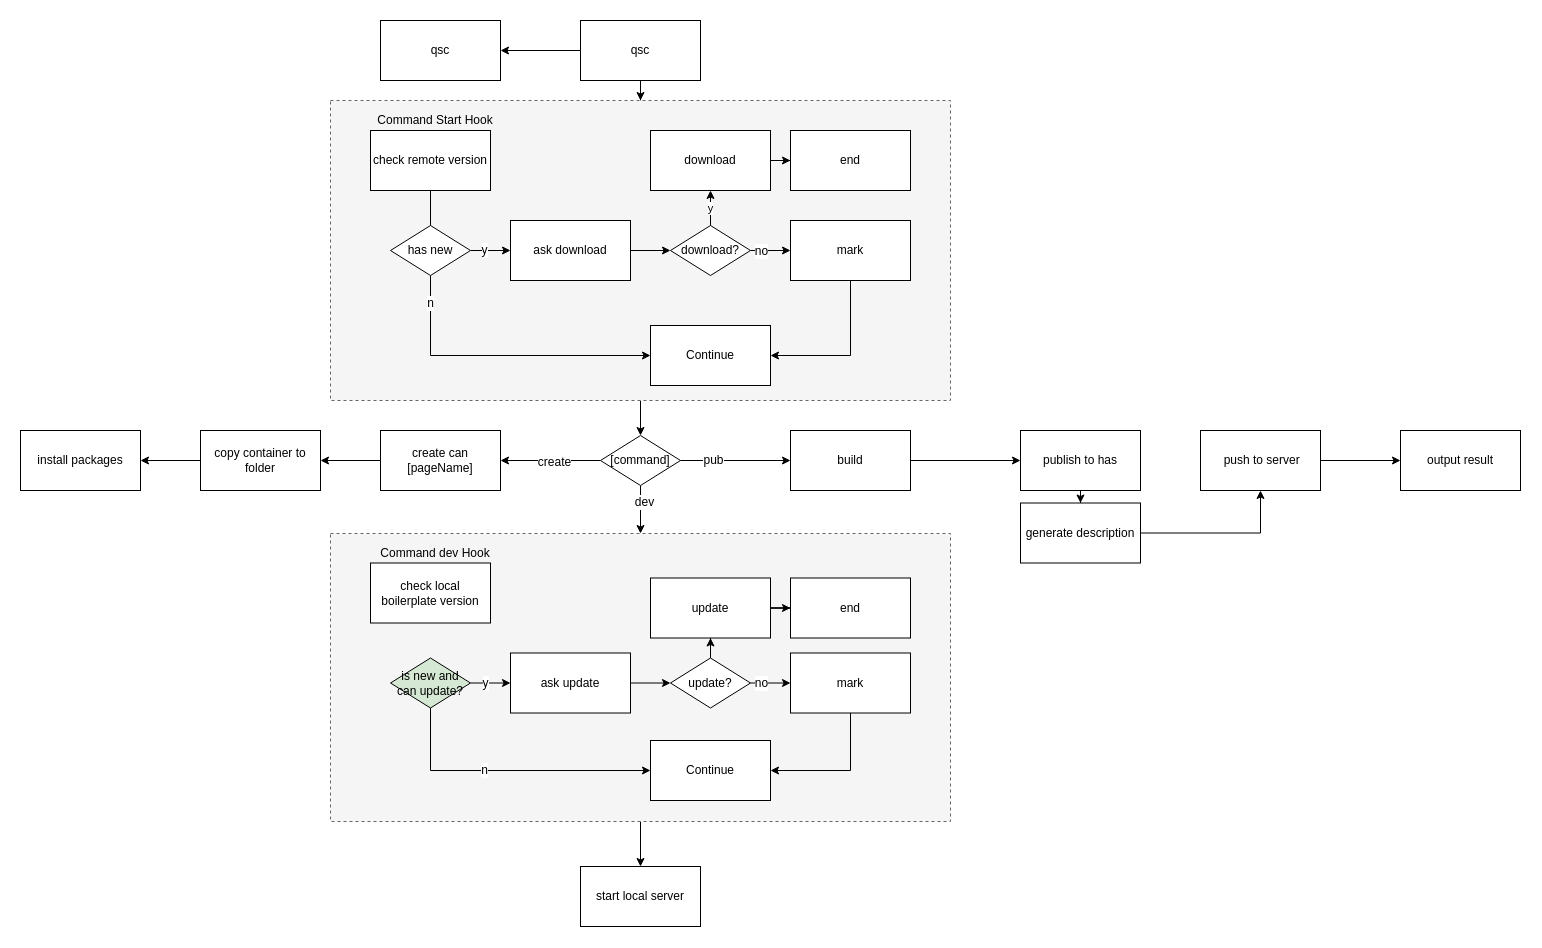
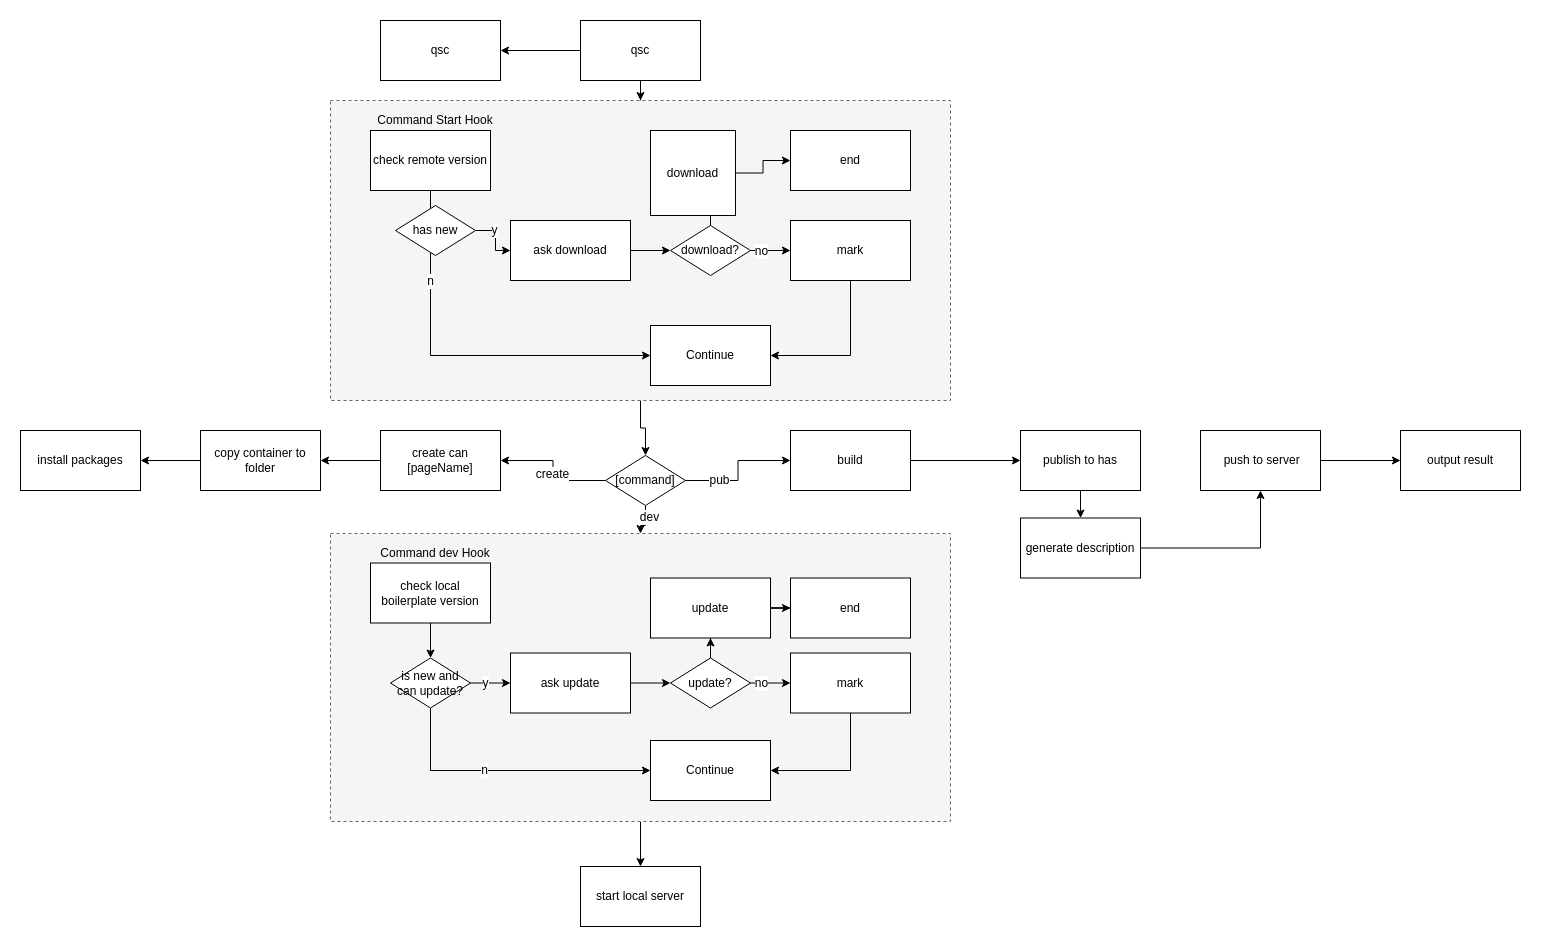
node "download": size 120x60 -> 85x85
node "has new": moved (431, 251) -> (436, 231)
node "[command]": moved (641, 461) -> (646, 481)
node "generate description": moved (1081, 533) -> (1081, 548)
edge "check local boilerplate version" -> "is new and can update?": added
node "is new and can update?": fillcolor #d5e8d4 -> #ffffff
